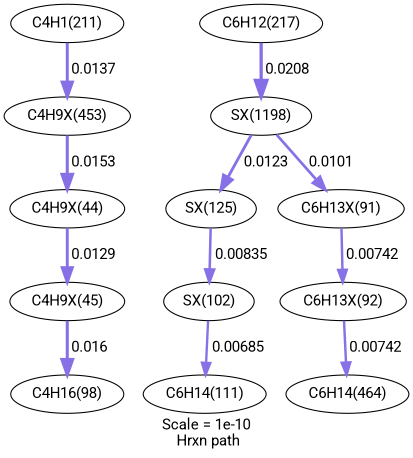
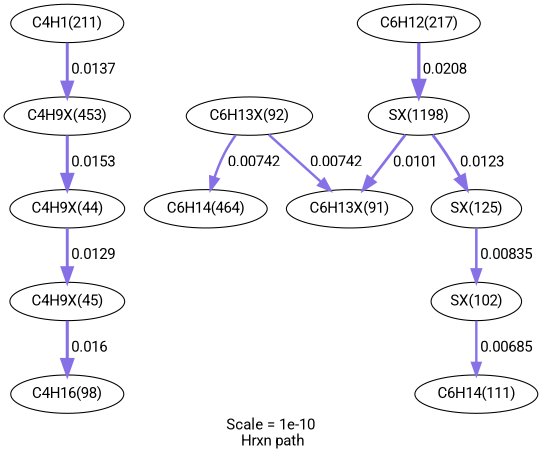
edge "C6H13X(91)" -> "C6H13X(92)": reversed
